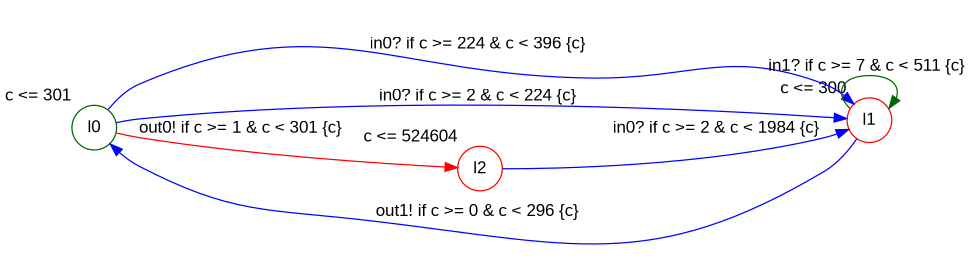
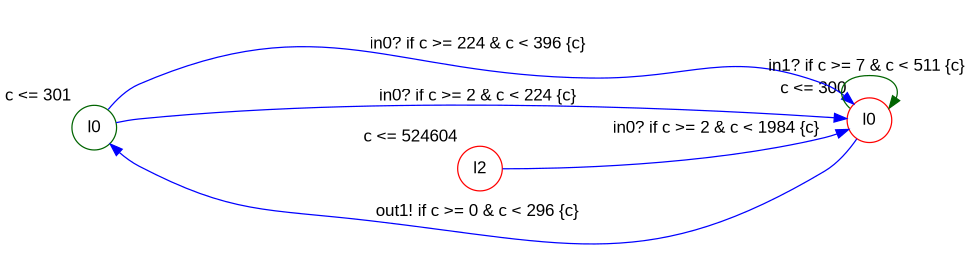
node "l1 c <= 300": label "l1 c <= 300" -> "l0 c <= 300"
edge "l0 c <= 301" -> "l2 c <= 524604": removed, label "out0! if c >= 1 & c < 301 {c}"
